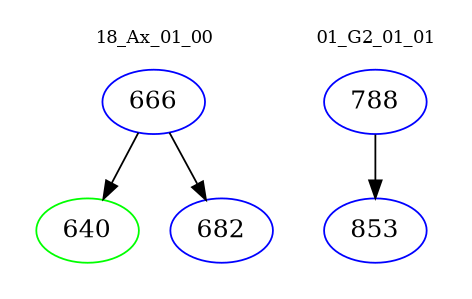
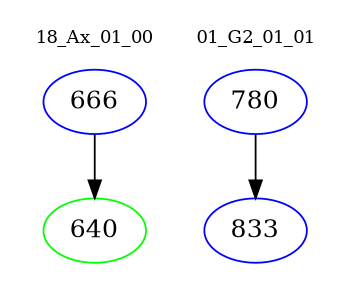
node "788": label "788" -> "780"
node "682": removed
node "853": label "853" -> "833"
